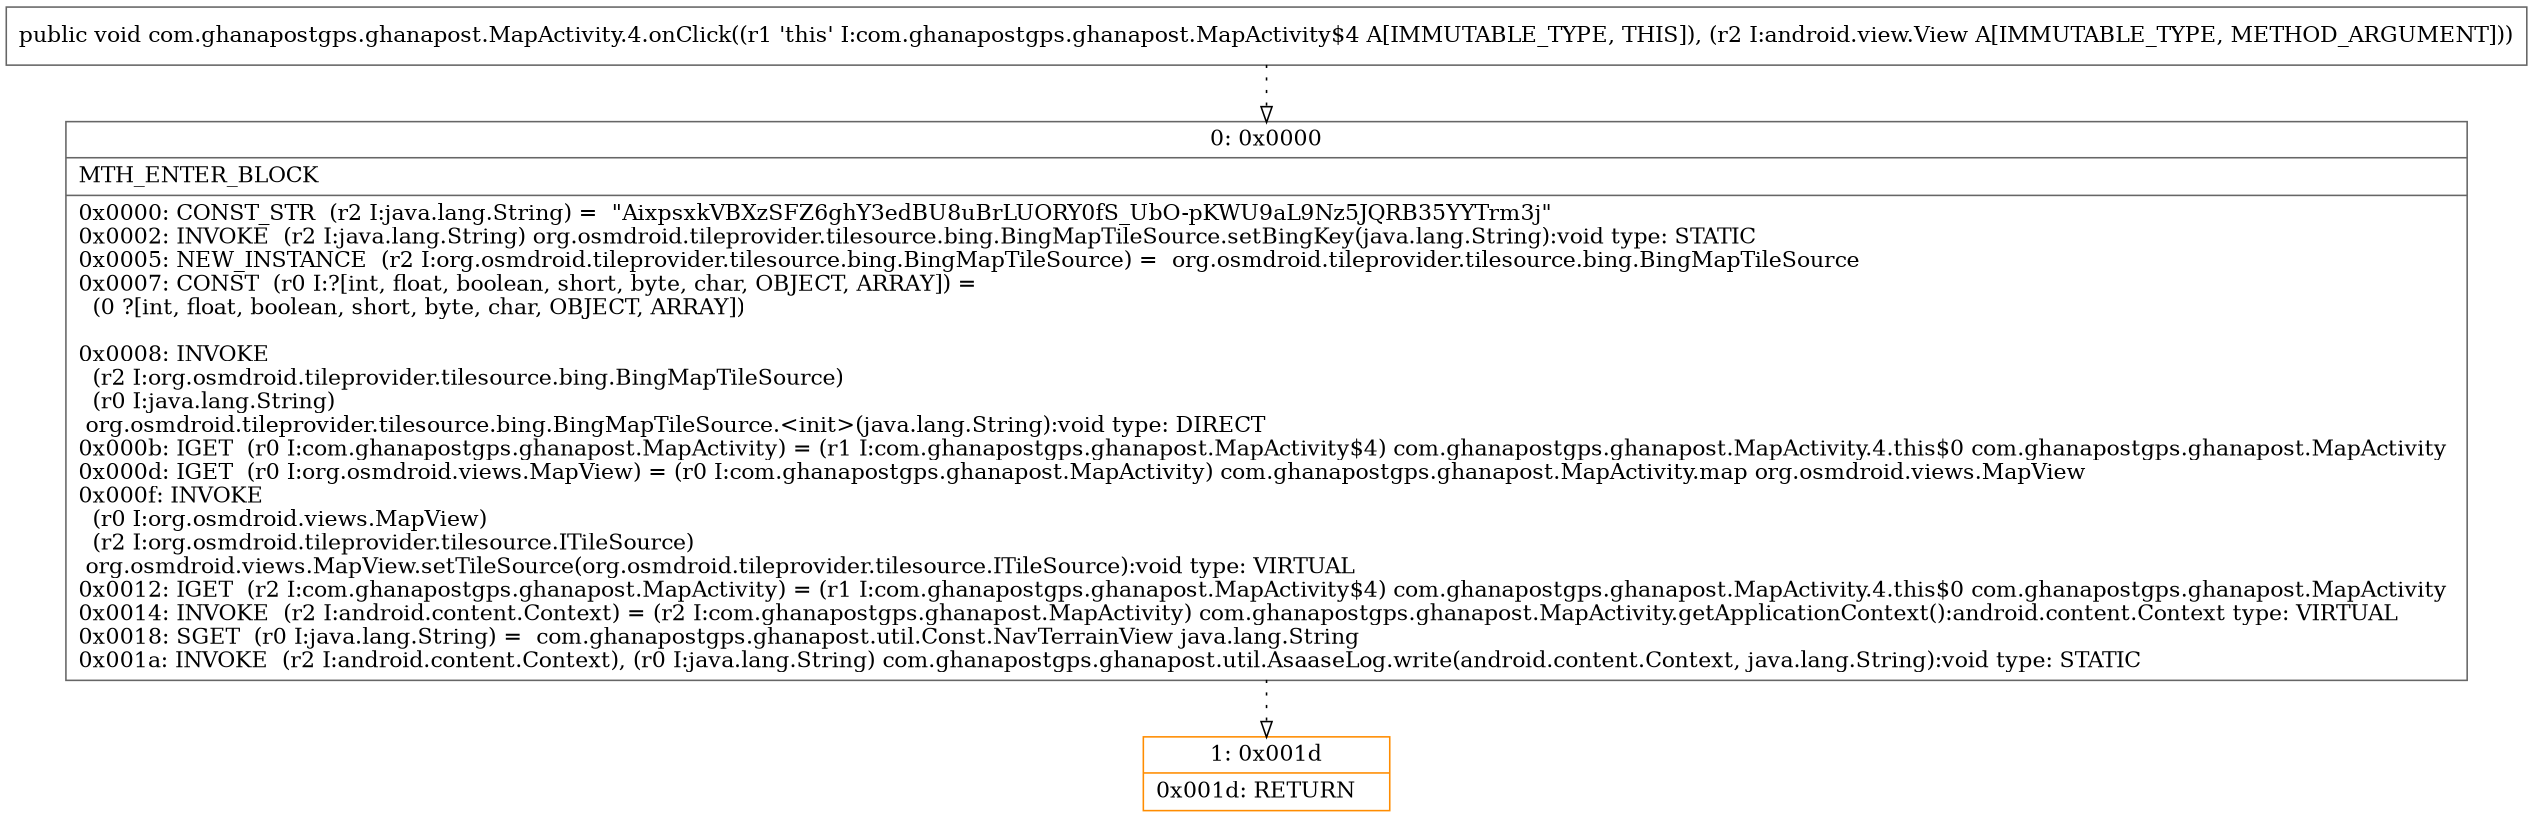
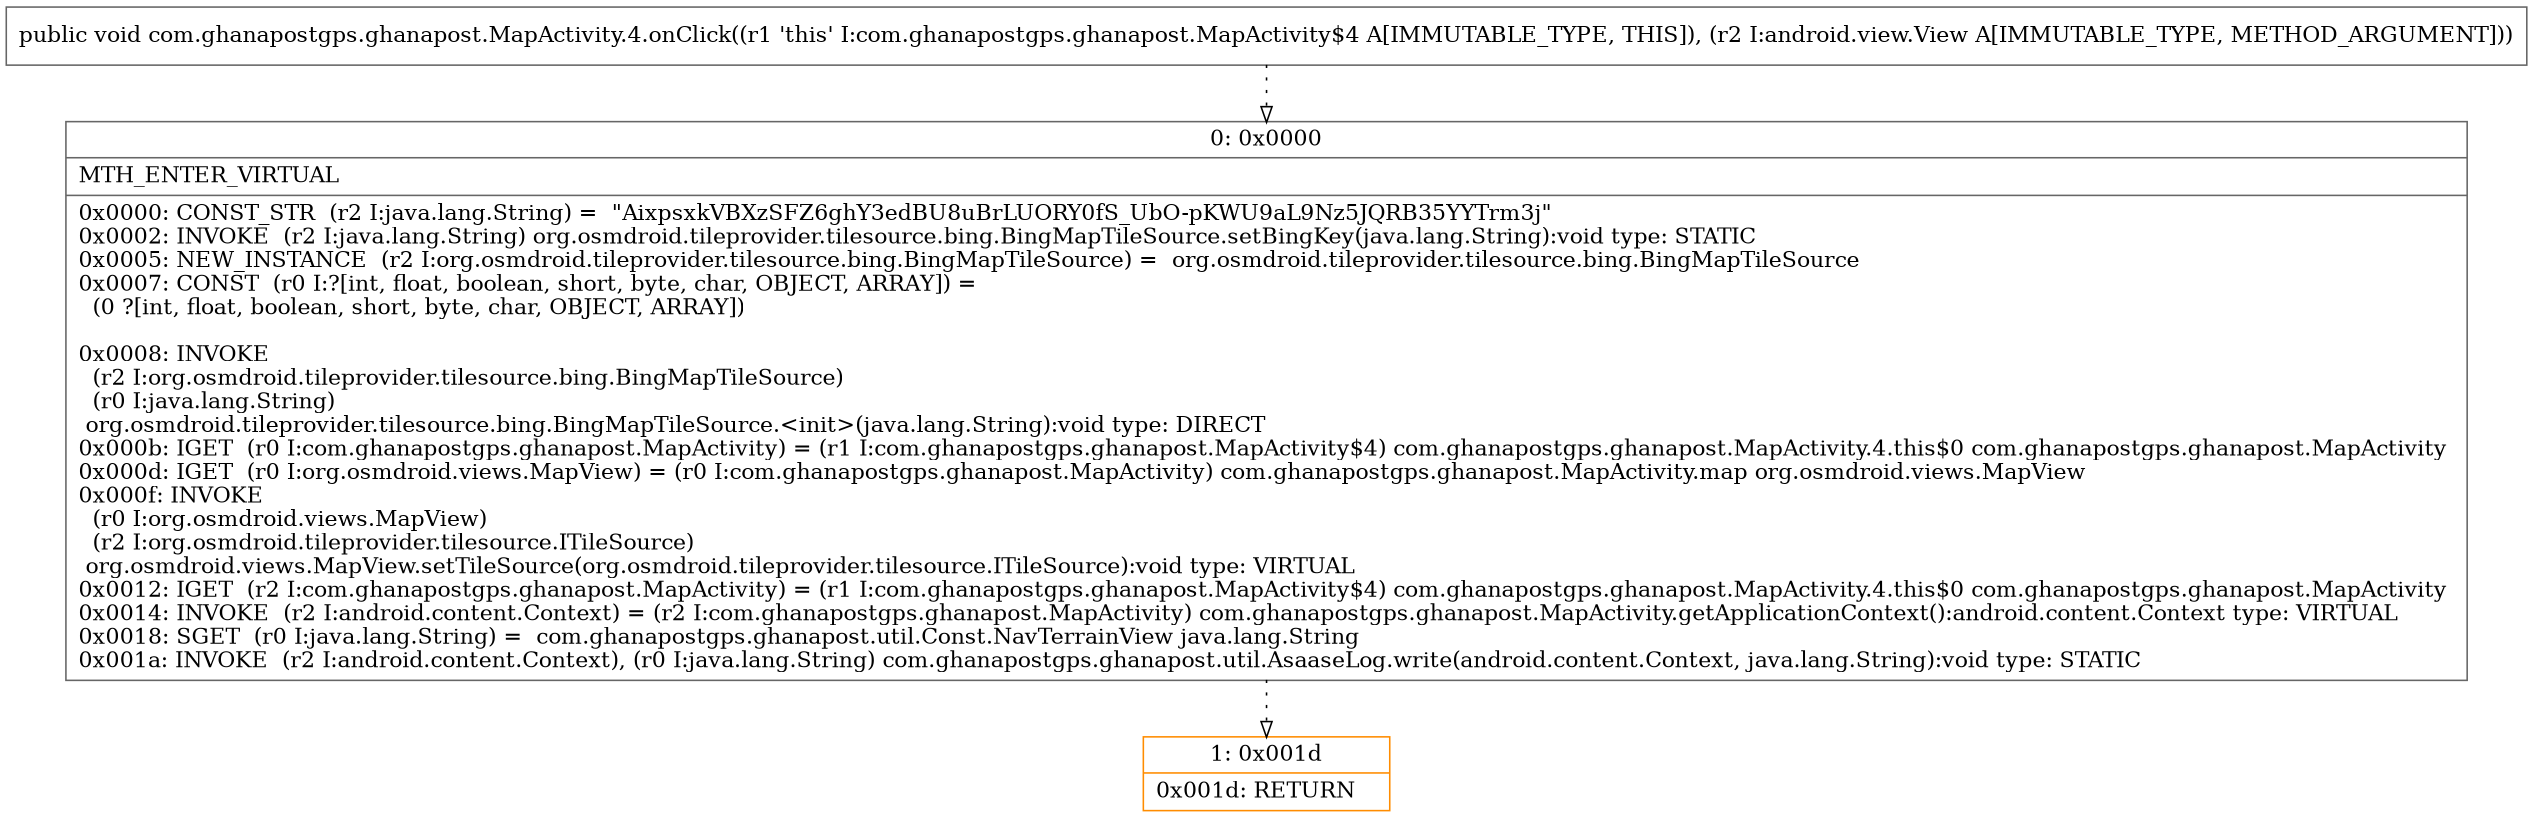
node "0: 0x0000": text "MTH_ENTER_BLOCK" -> "MTH_ENTER_VIRTUAL"
